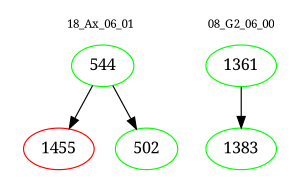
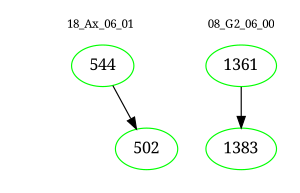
node "1455": removed
